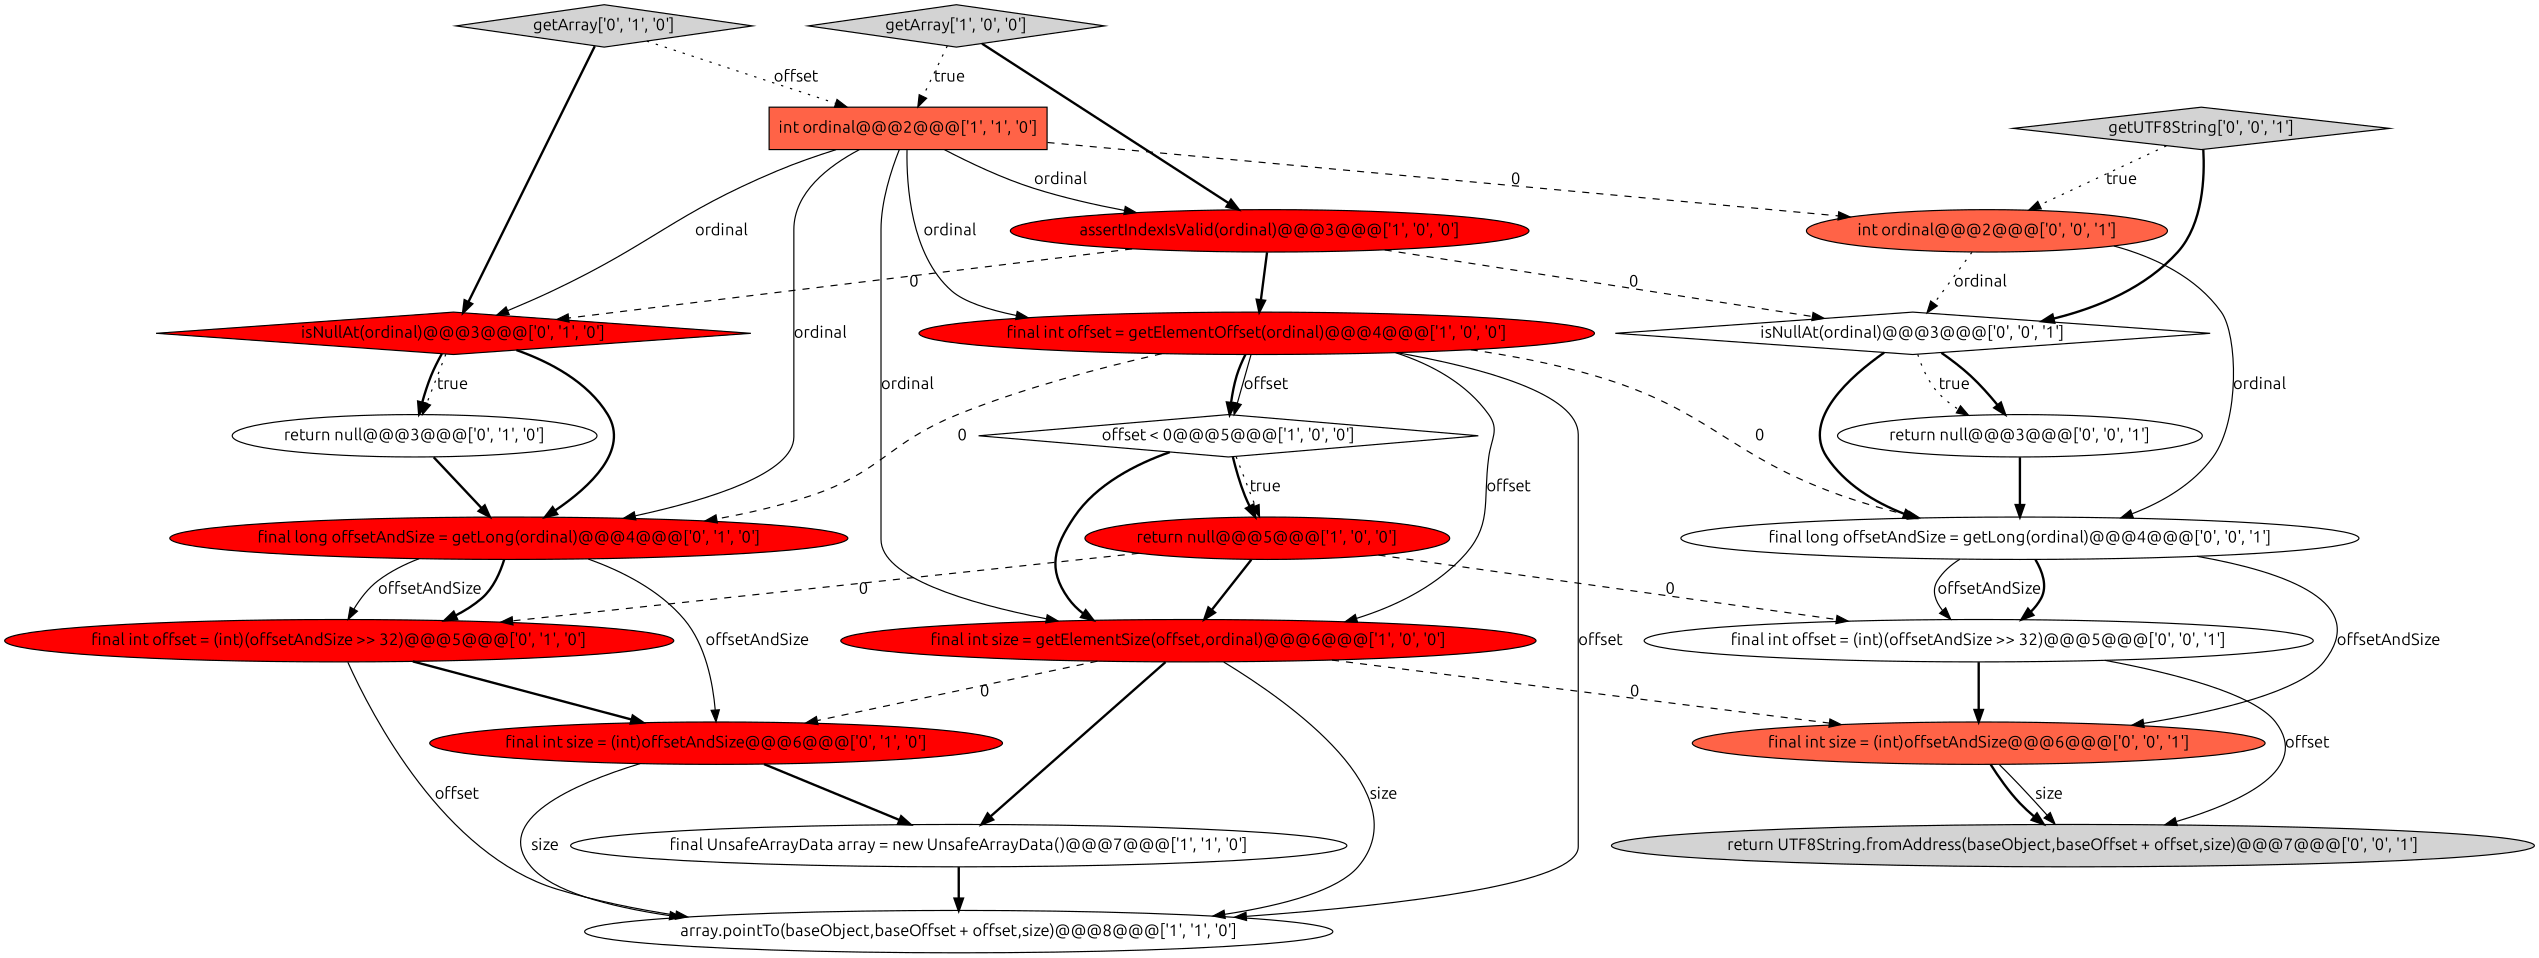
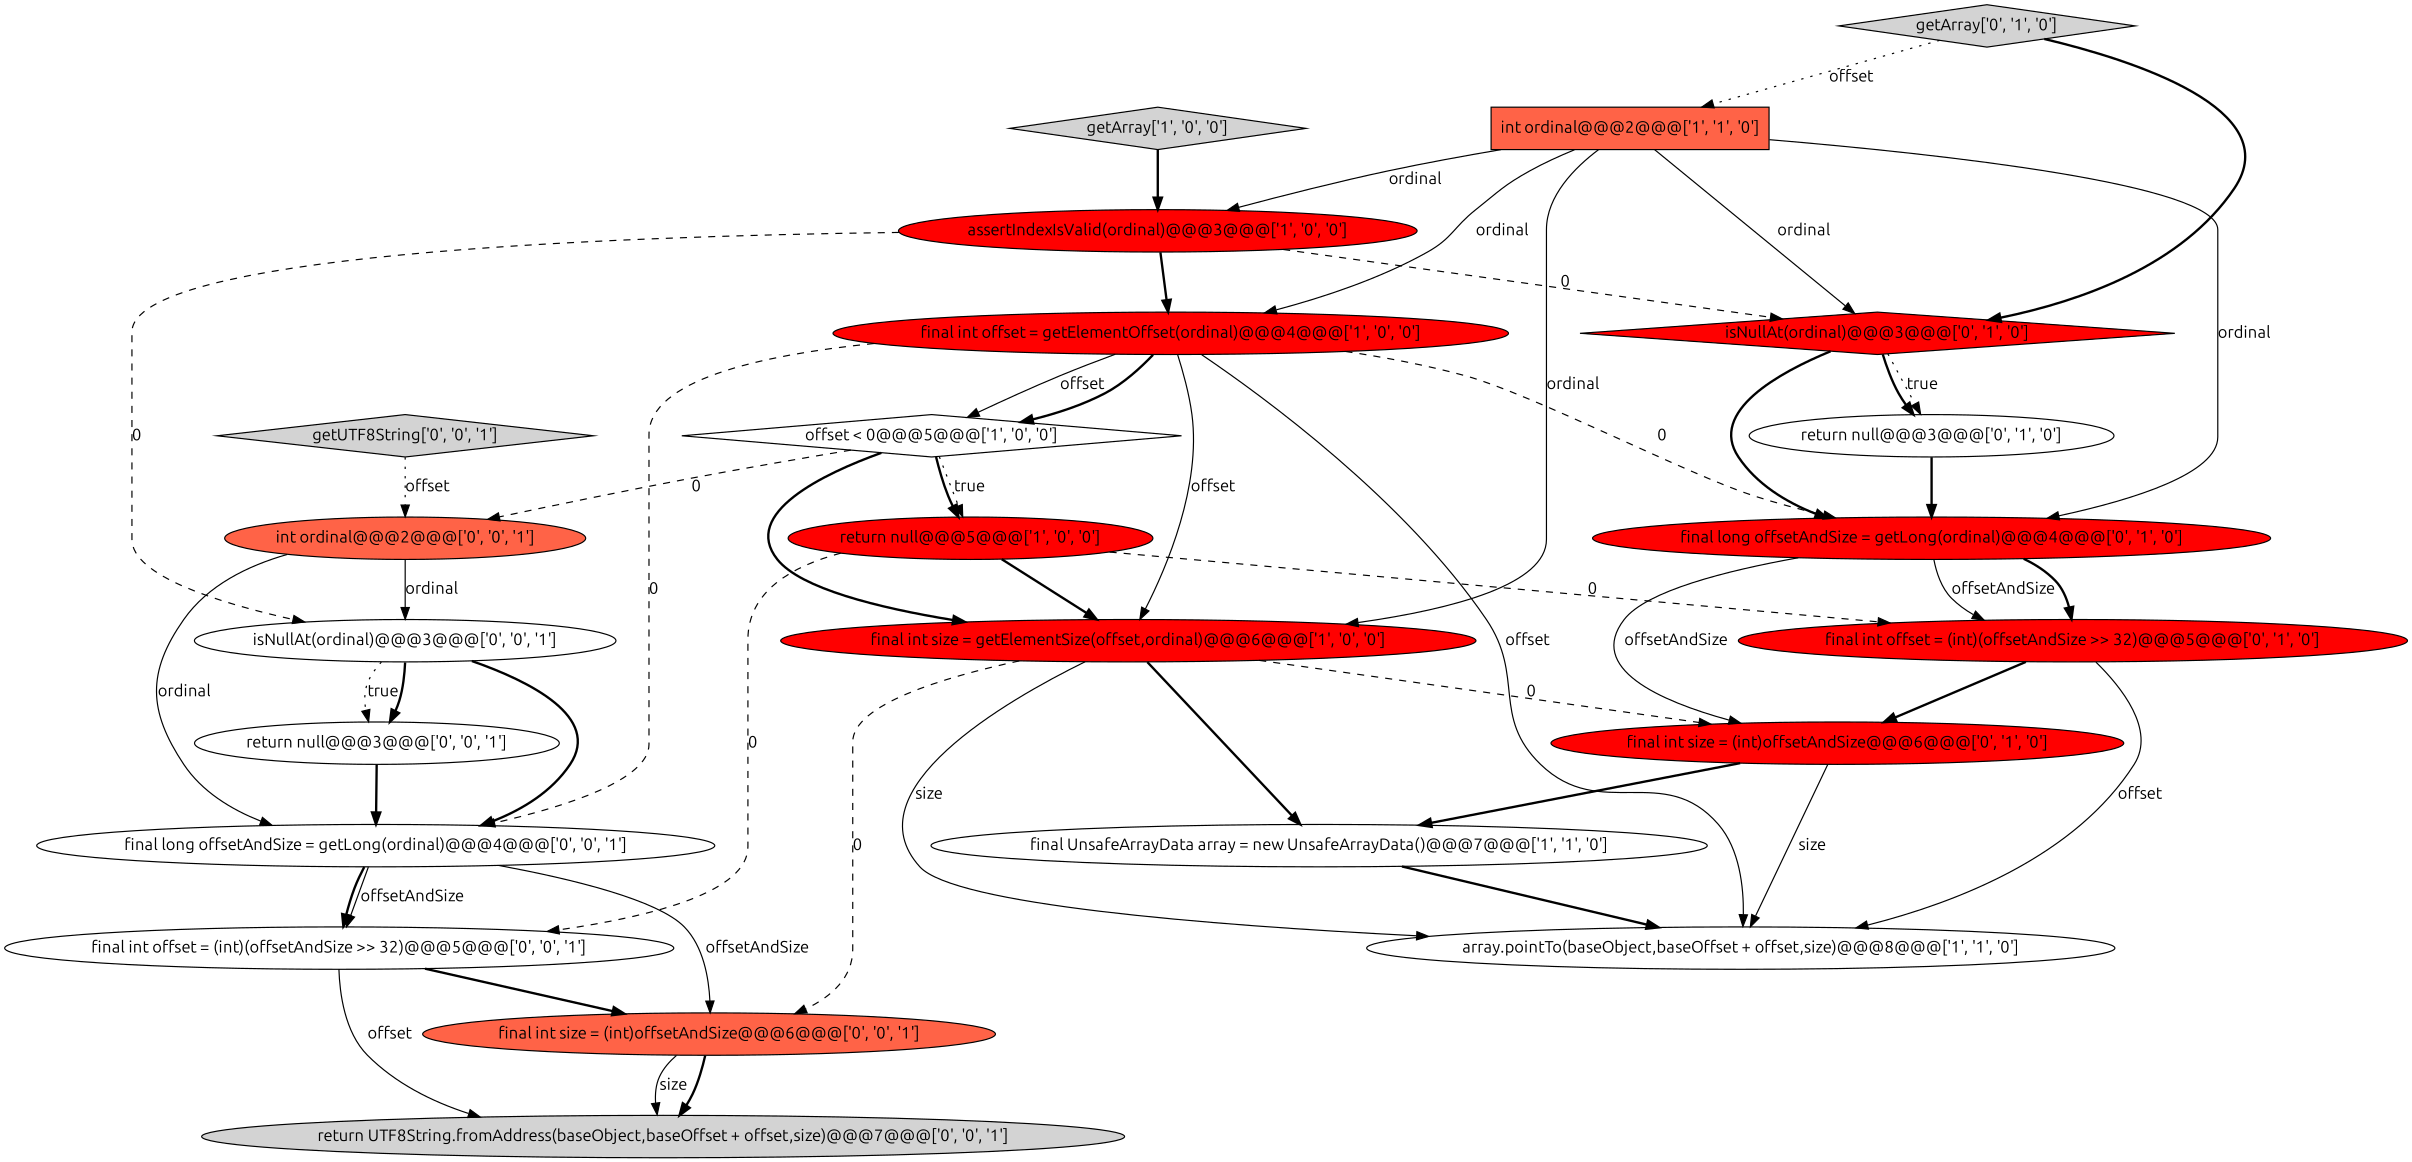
edge "getArray['1', '0', '0']" -> "int ordinal@@@2@@@['1', '1', '0']": removed, label "true"
edge "int ordinal@@@2@@@['1', '1', '0']" -> "int ordinal@@@2@@@['0', '0', '1']": now "offset < 0@@@5@@@['1', '0', '0']" -> "int ordinal@@@2@@@['0', '0', '1']"
edge "getUTF8String['0', '0', '1']" -> "int ordinal@@@2@@@['0', '0', '1']": label "true" -> "offset"
edge "getUTF8String['0', '0', '1']" -> "isNullAt(ordinal)@@@3@@@['0', '0', '1']": removed
edge "int ordinal@@@2@@@['0', '0', '1']" -> "isNullAt(ordinal)@@@3@@@['0', '0', '1']": style dotted -> solid
node "isNullAt(ordinal)@@@3@@@['0', '0', '1']": shape diamond -> ellipse
